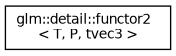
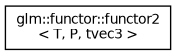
node "glm::detail::functor2 < T, P, tvec3 >": label "glm::detail::functor2 < T, P, tvec3 >" -> "glm::functor::functor2 < T, P, tvec3 >"
